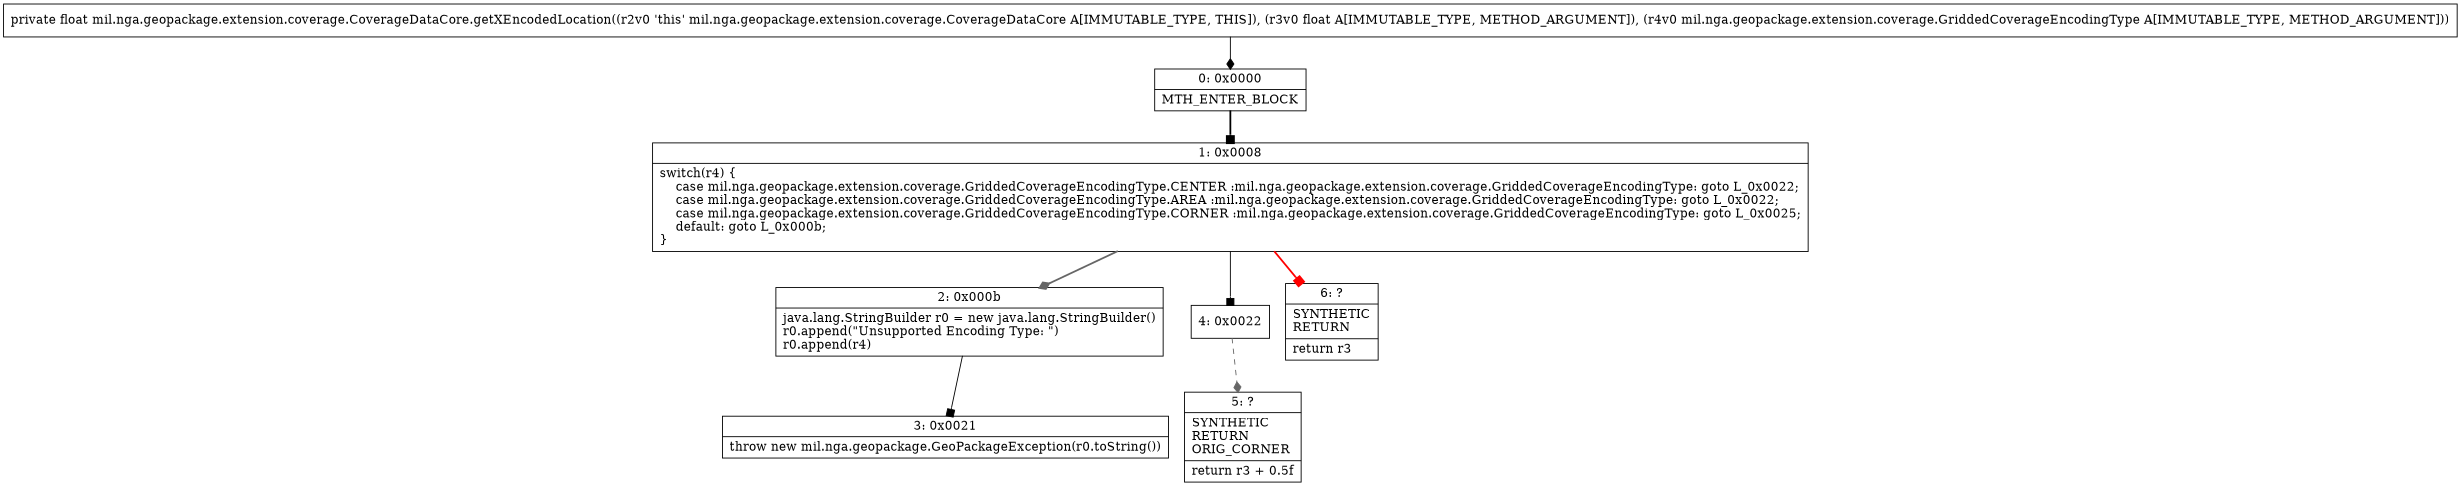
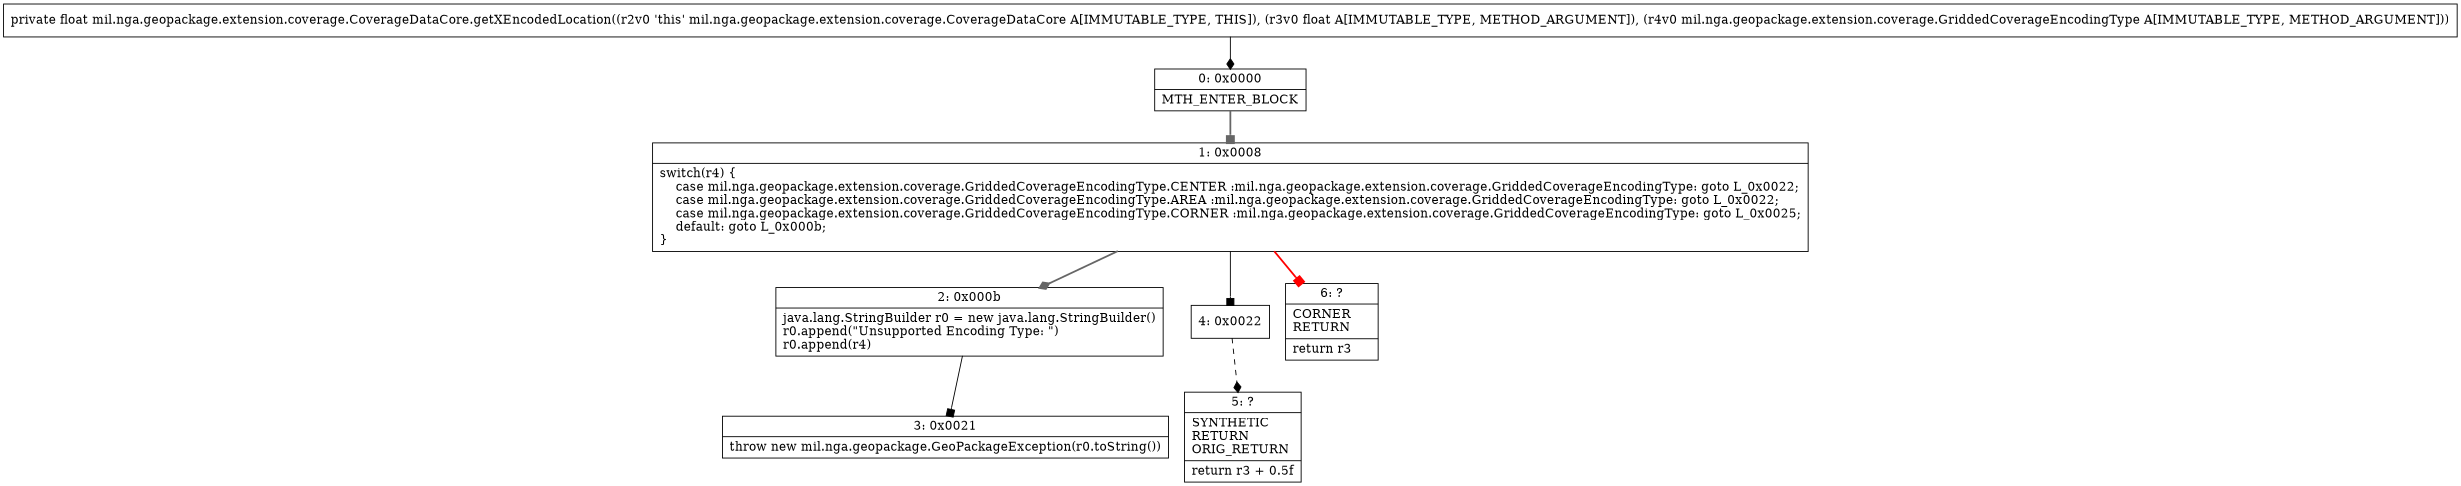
edge "0: 0x0000" -> "1: 0x0008": color black -> gray40
node "6: ?": text "SYNTHETIC" -> "CORNER"
edge "4: 0x0022" -> "5: ?": color gray40 -> black
node "5: ?": text "ORIG_CORNER" -> "ORIG_RETURN"
